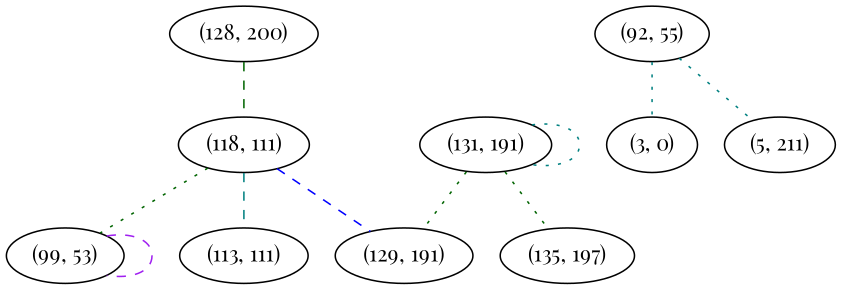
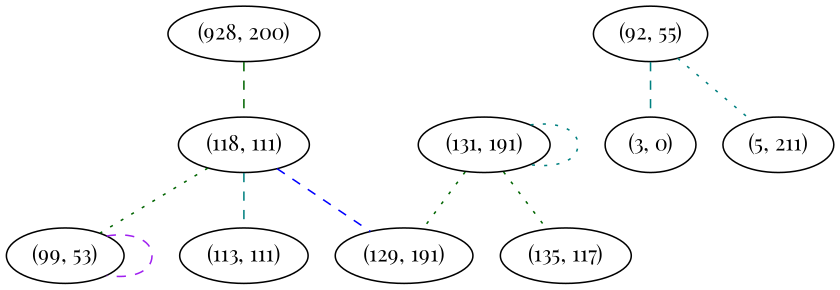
node "(128, 200)": label "(128, 200)" -> "(928, 200)"
edge "(92, 55)" -- "(3, 0)": style dotted -> dashed
node "(135, 197)": label "(135, 197)" -> "(135, 117)"
